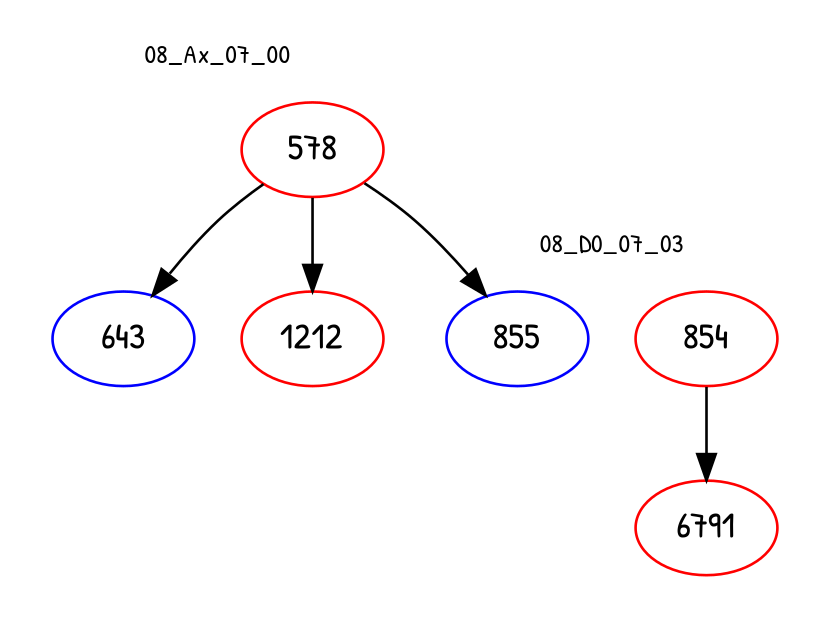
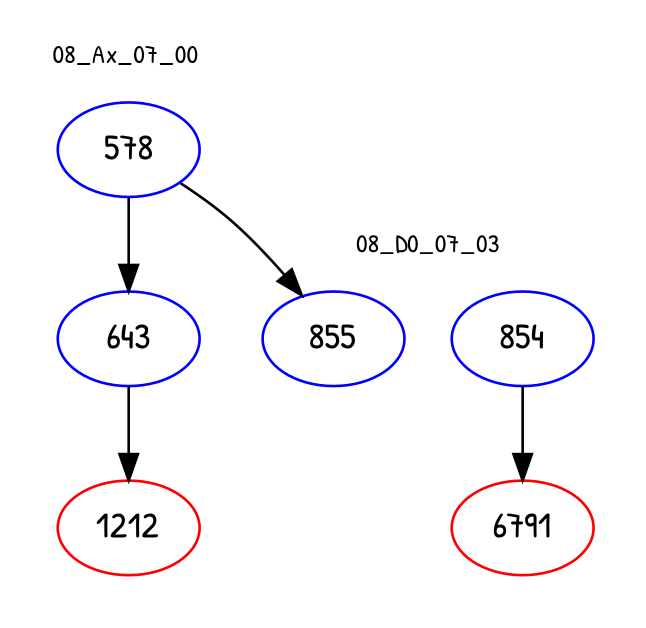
node "578": color red -> blue
edge "578" -> "1212": now "643" -> "1212"
node "854": color red -> blue
